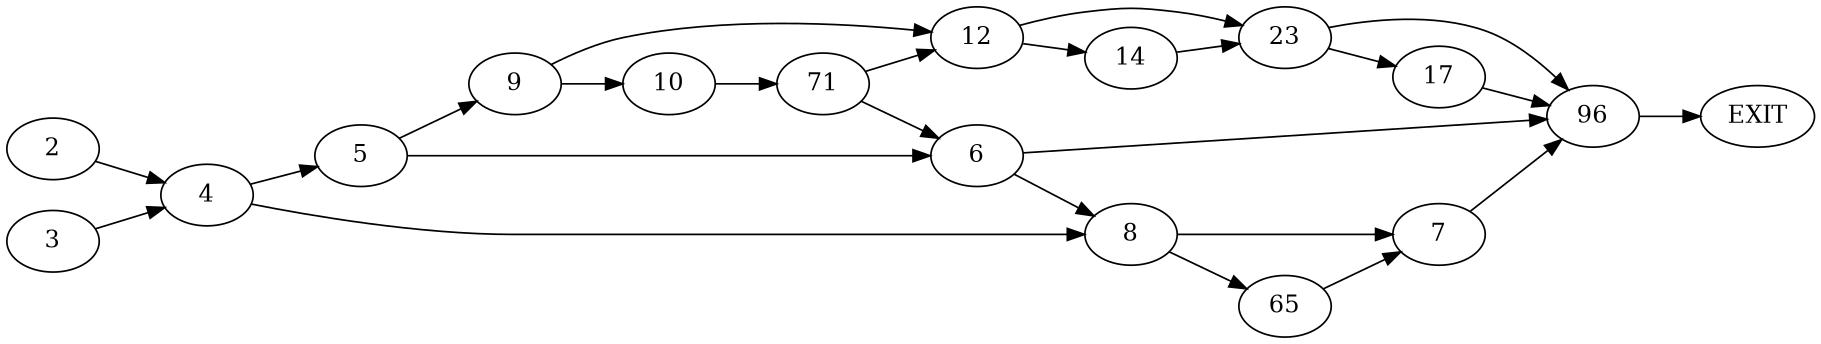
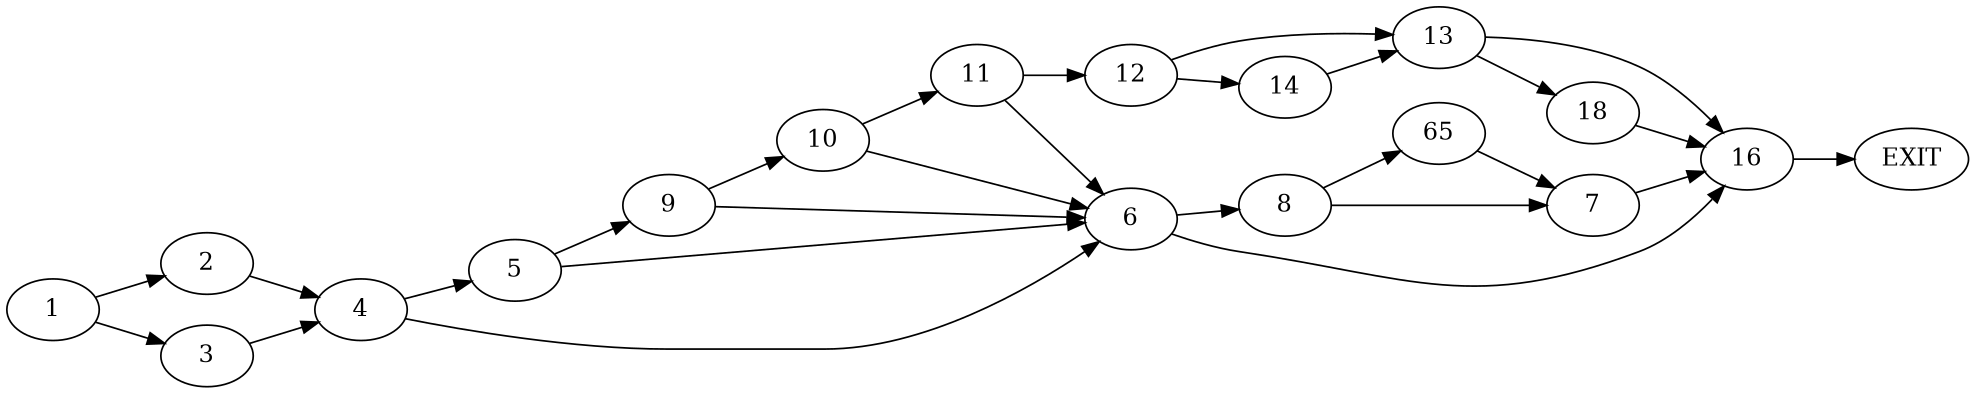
edge "9" -> "12": now "9" -> "6"
node "23": label "23" -> "13"
node "17": label "17" -> "18"
node "71": label "71" -> "11"
node "96": label "96" -> "16"
edge "10" -> "6": added
edge "4" -> "8": now "4" -> "6"
node "1": added
